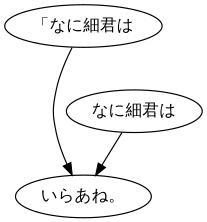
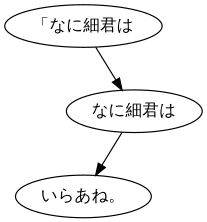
edge "「なに細君は" -> "いらあね。": now "「なに細君は" -> "なに細君は"
